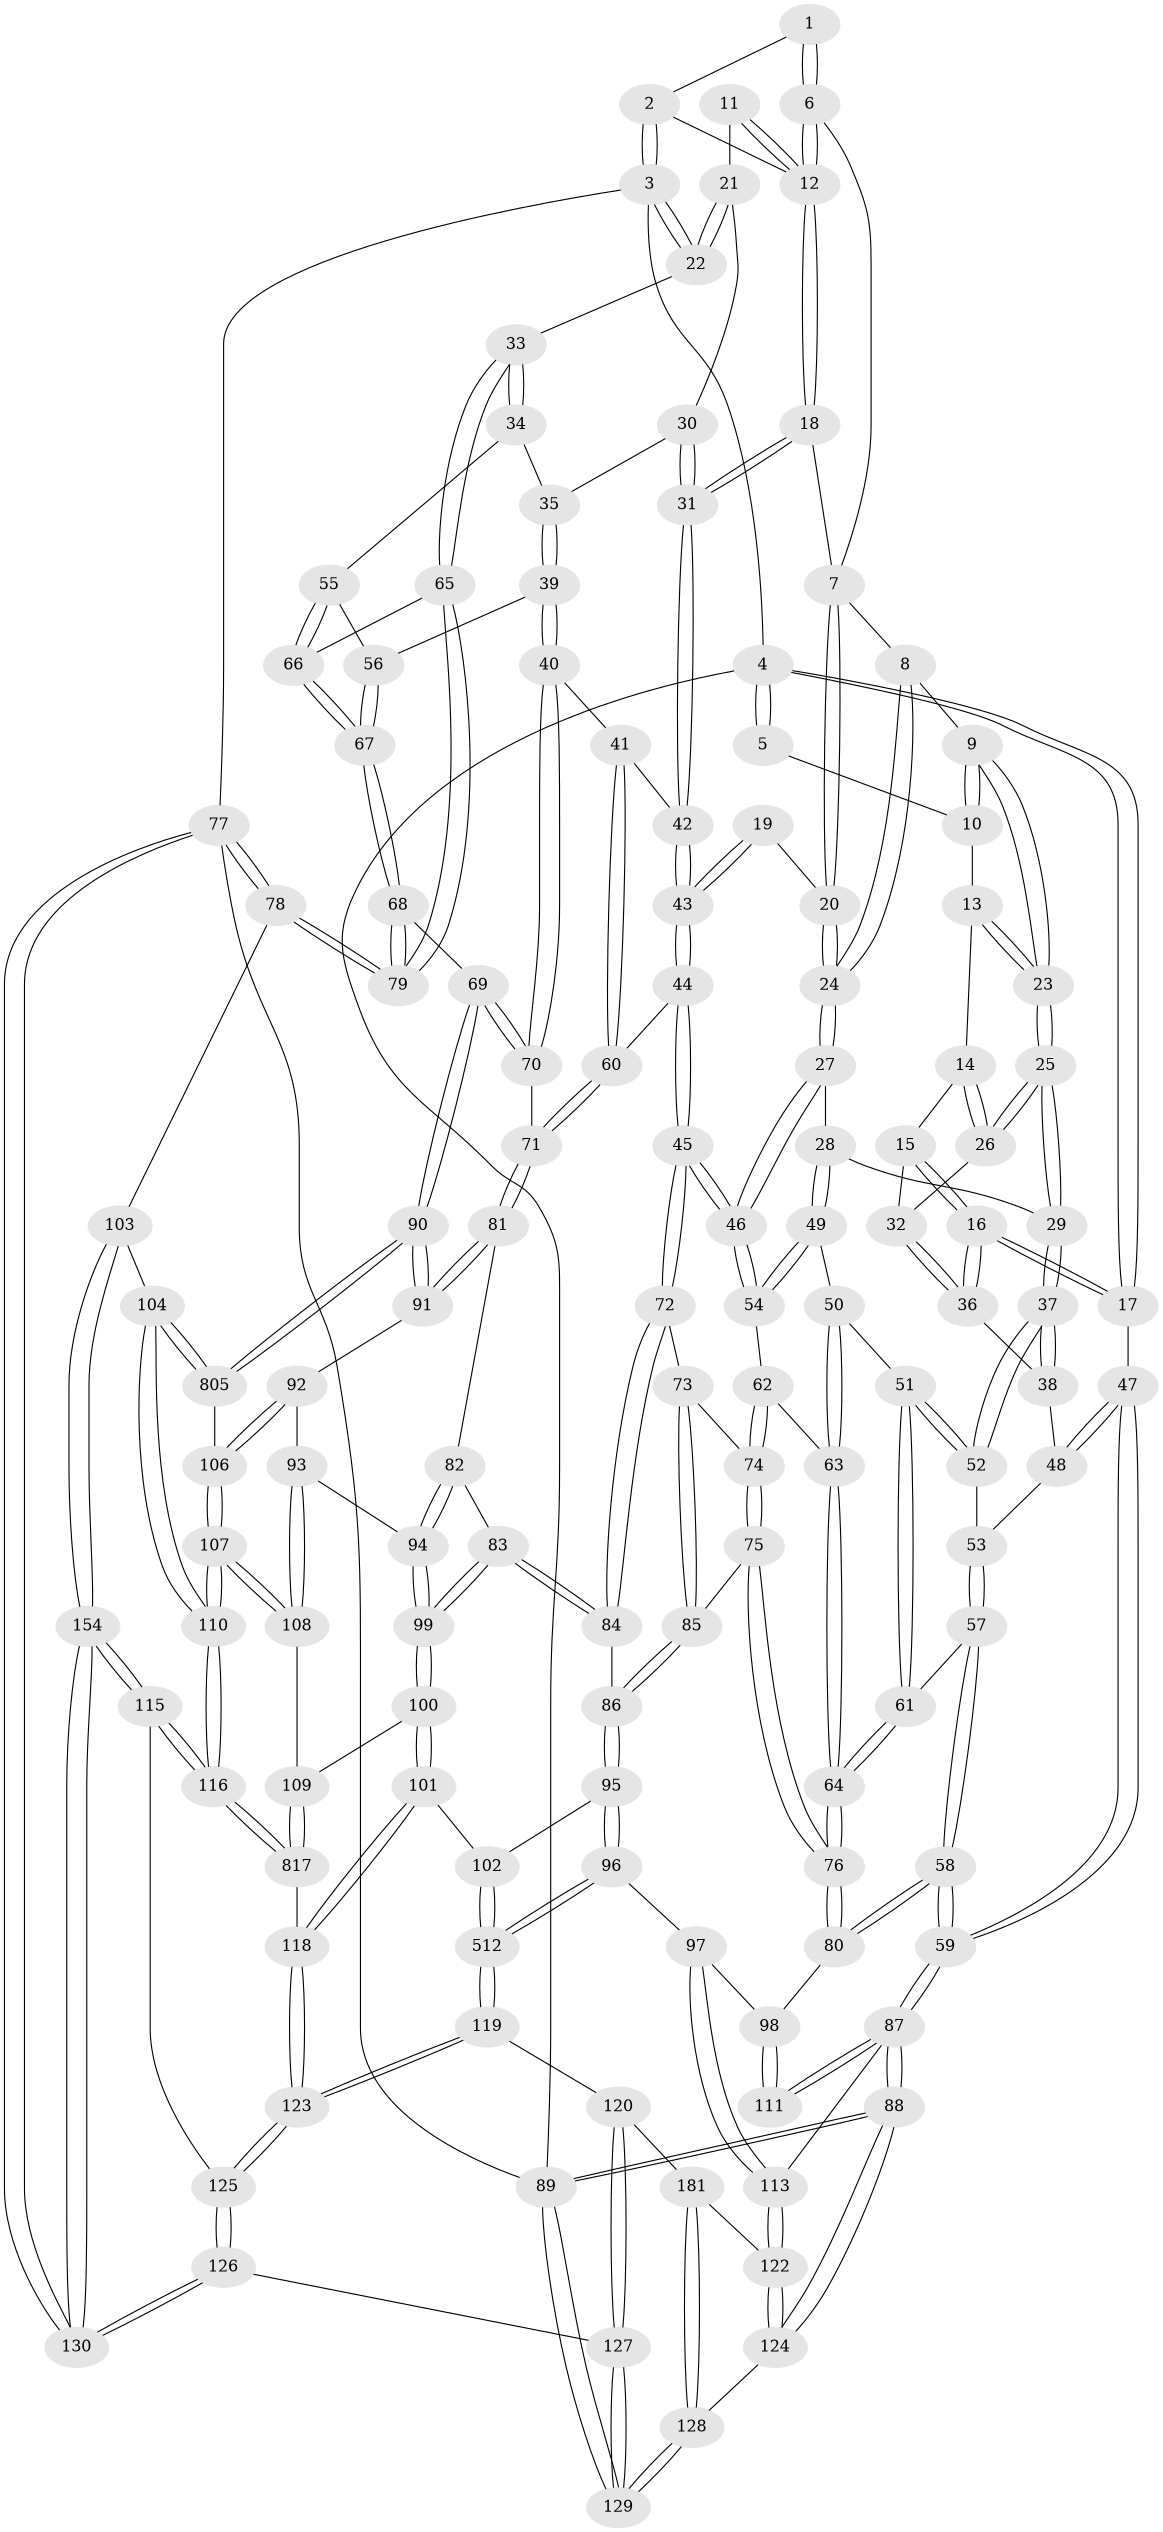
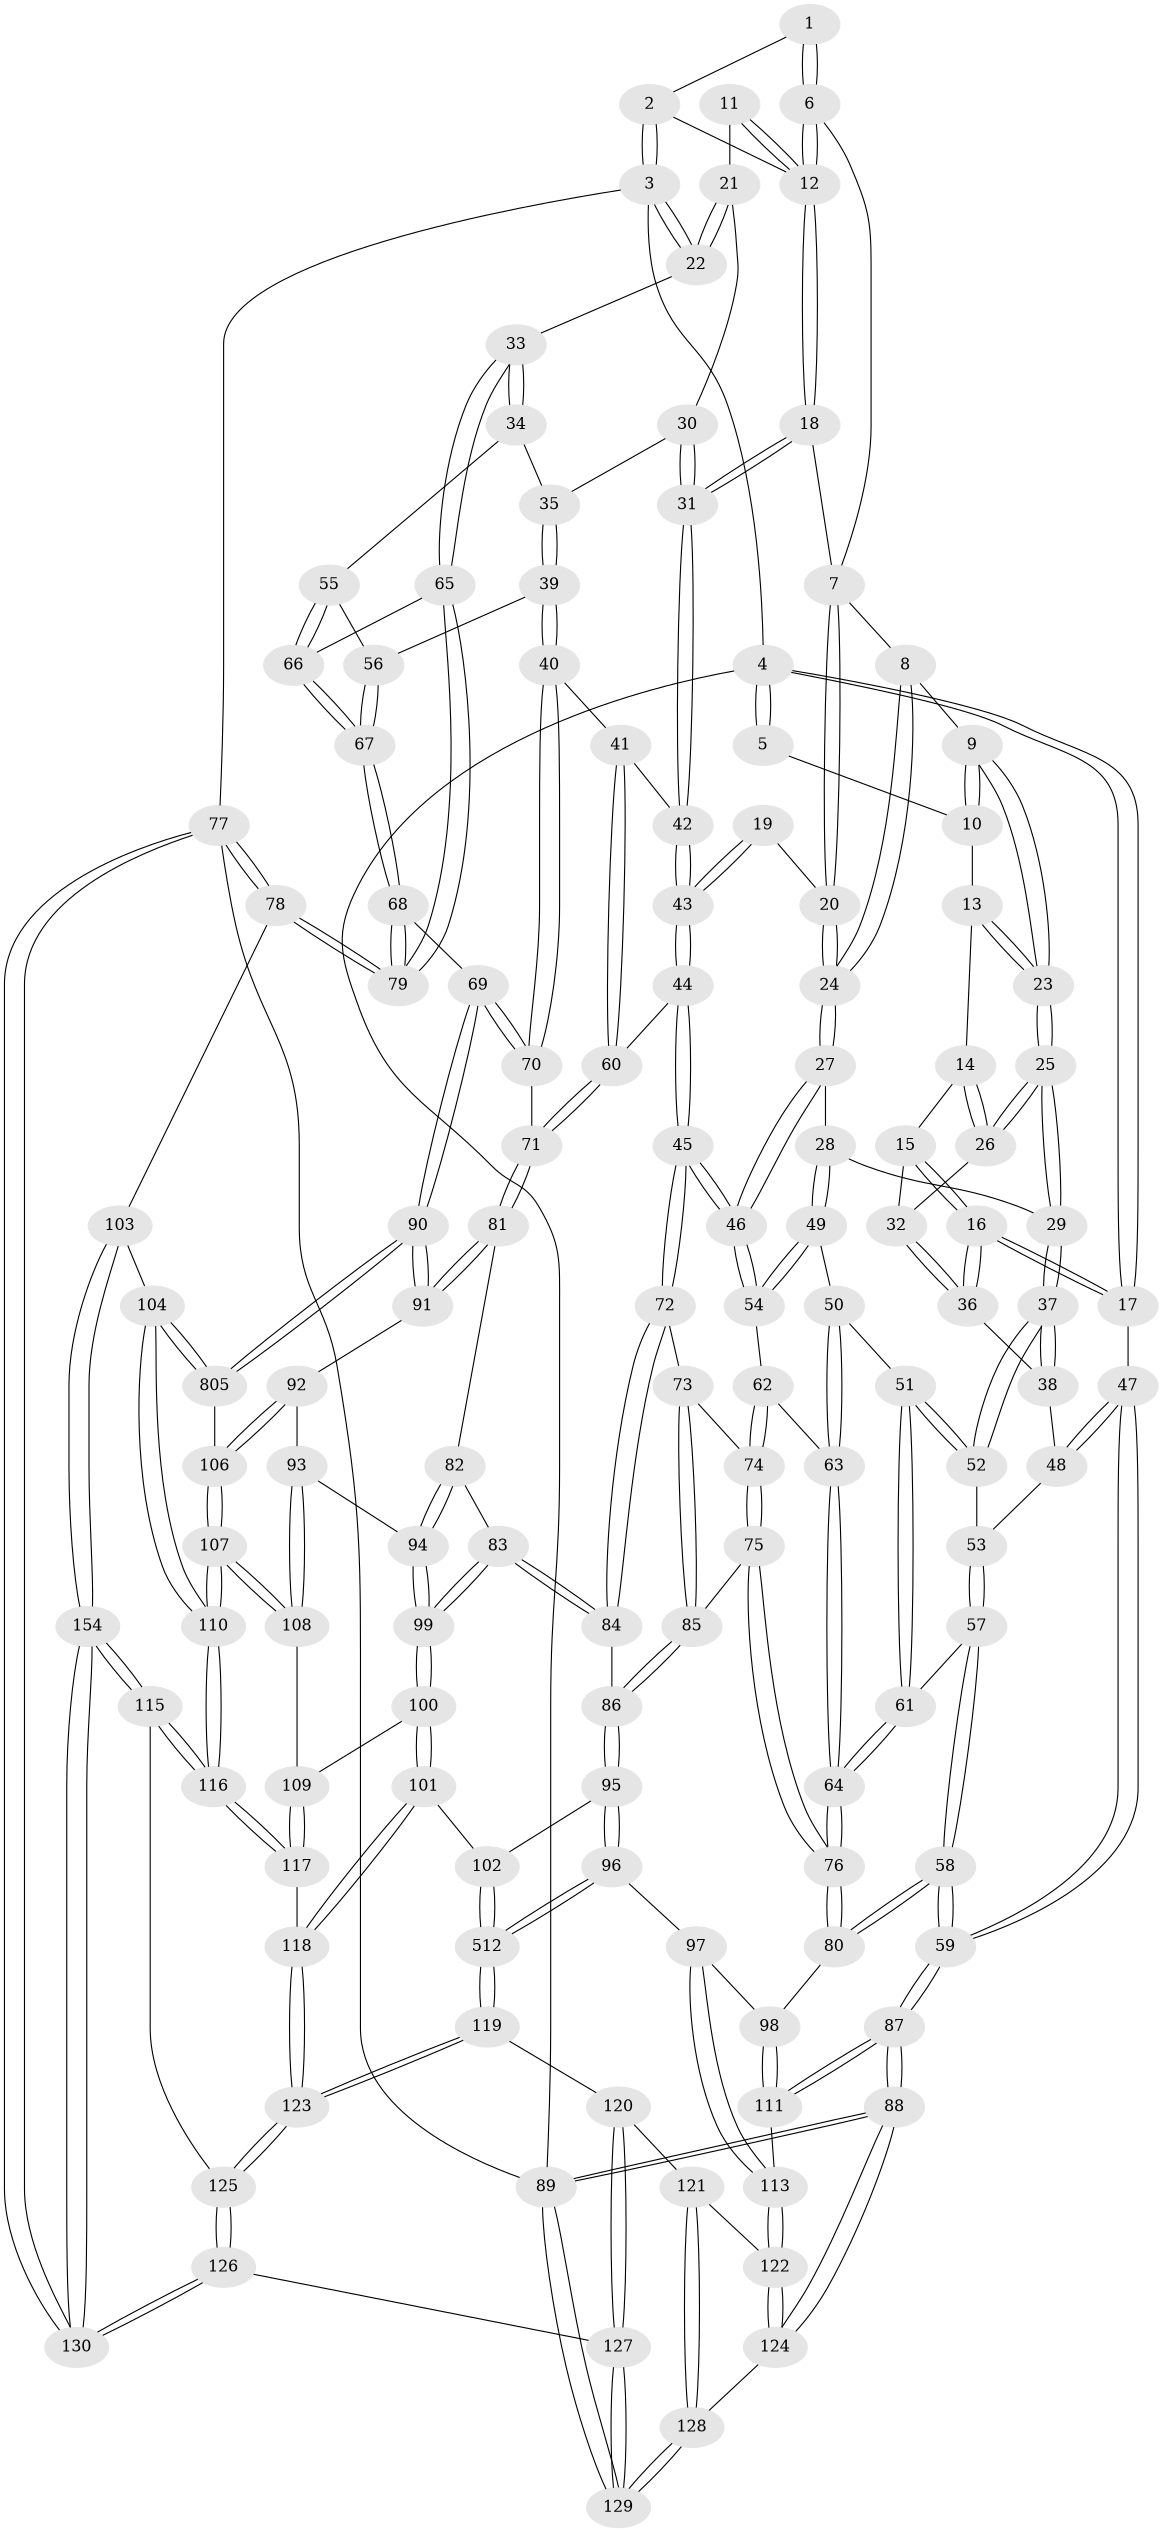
node "817": label "817" -> "117"
edge "87" -- "113": now "111" -- "113"
node "181": label "181" -> "121"
